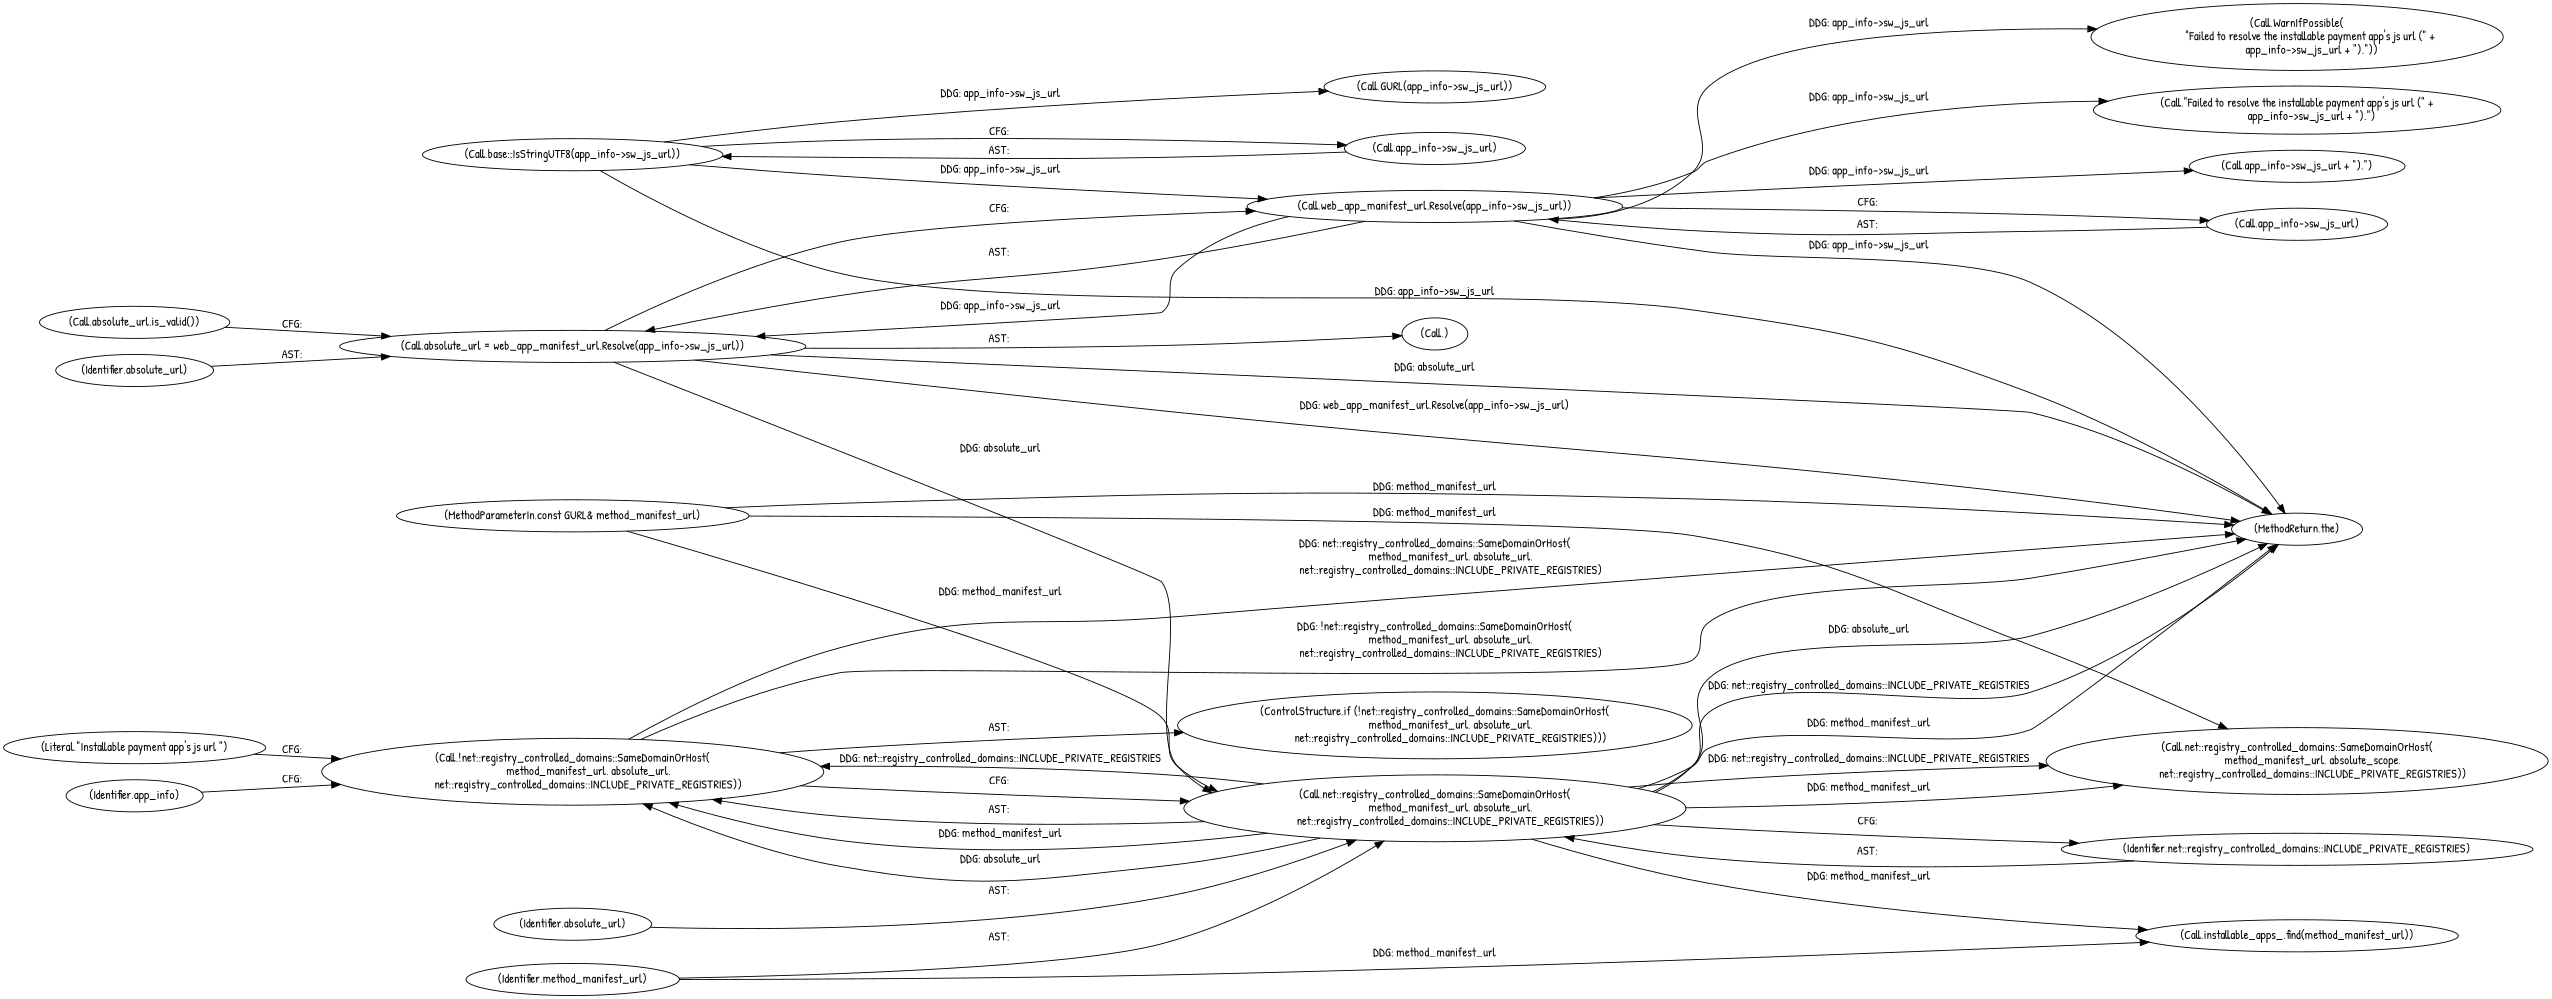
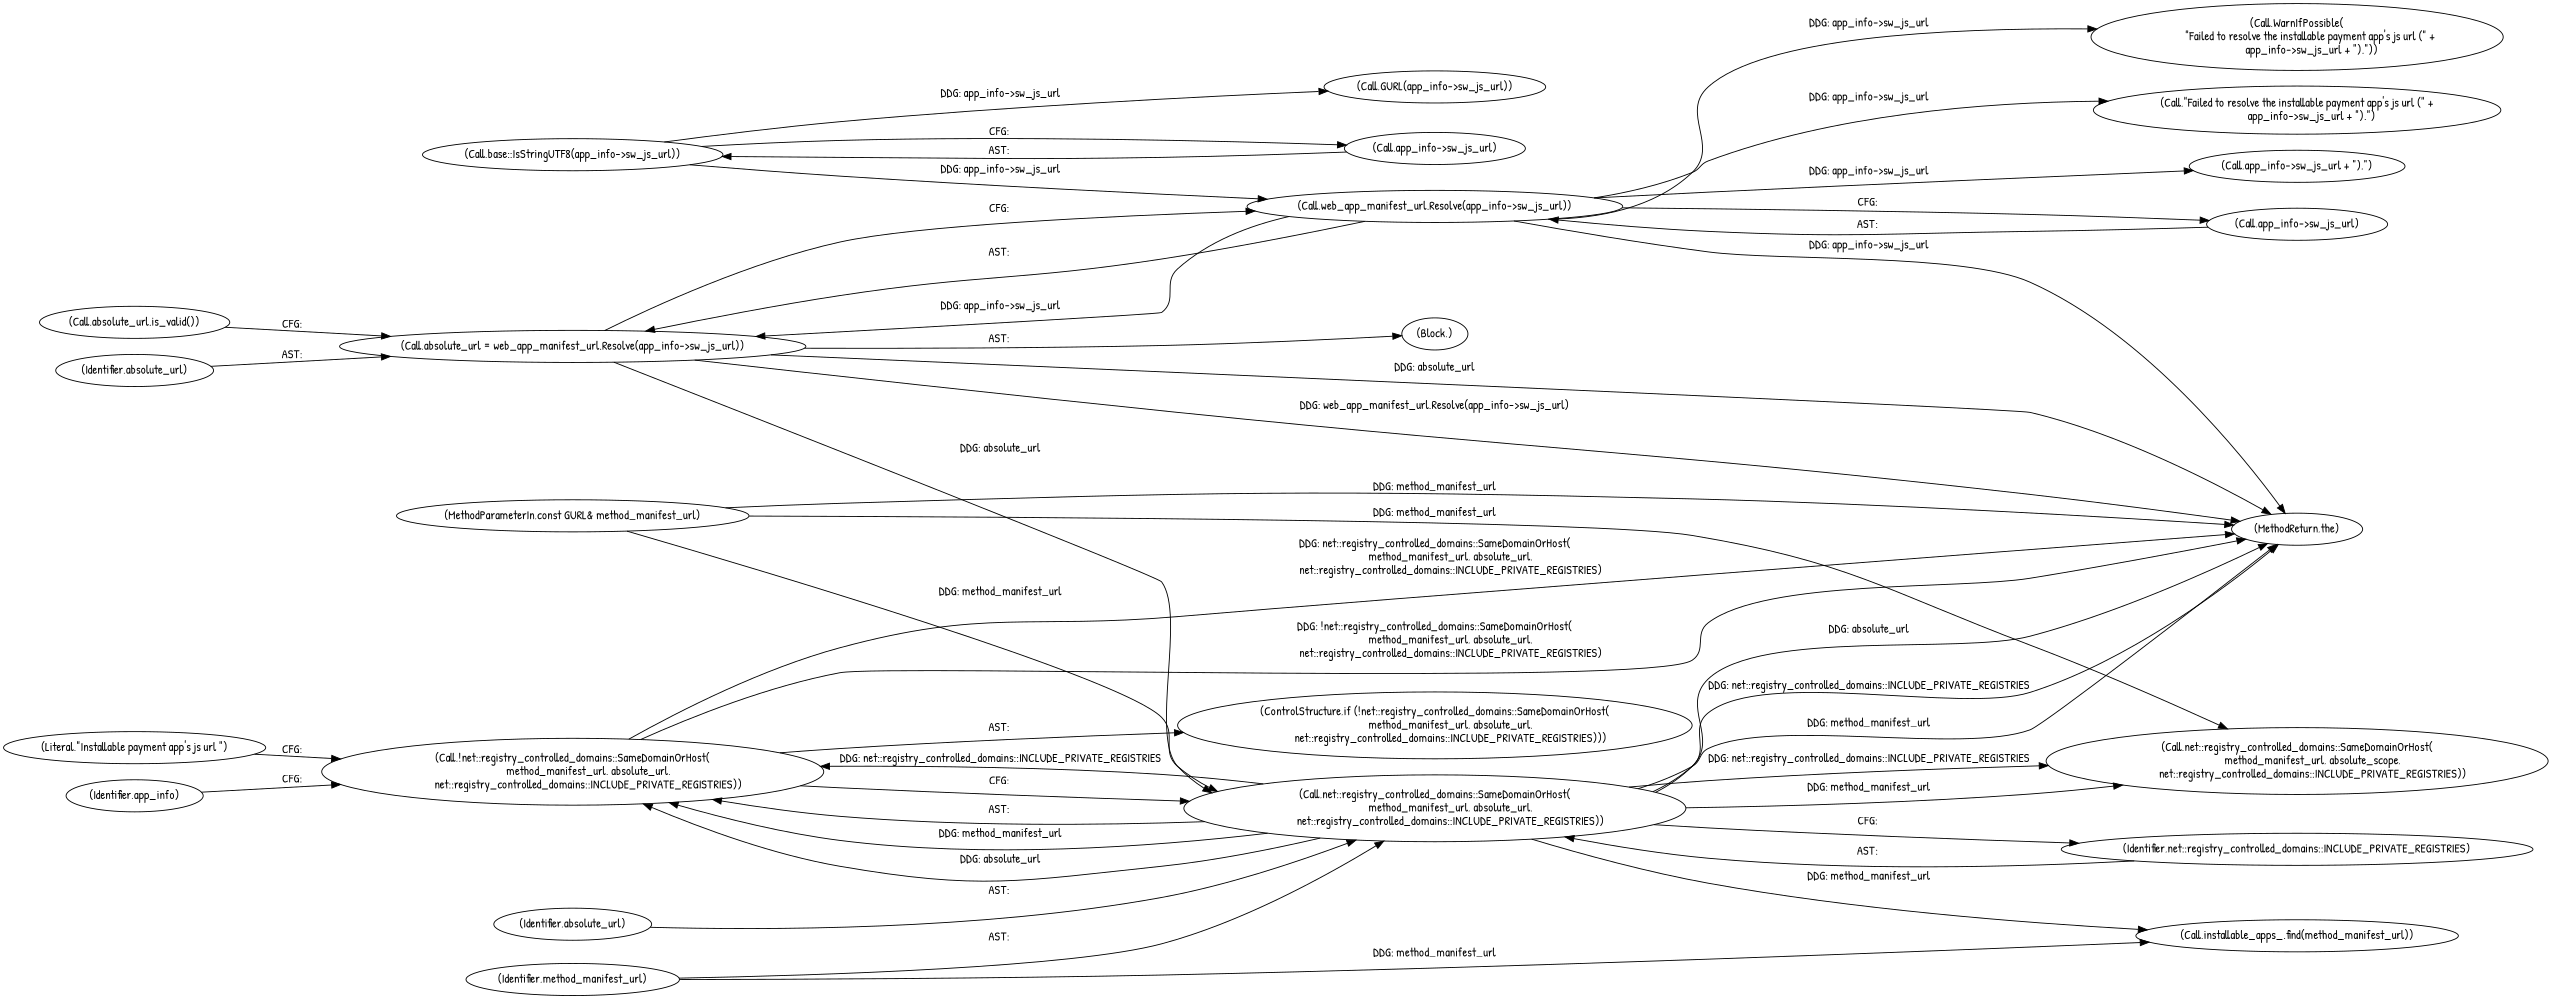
edge "(Call,base::IsStringUTF8(app_info->sw_js_url))" -> "(MethodReturn,the)": removed, label "DDG: app_info->sw_js_url"
node "(Call,)": label "(Call,)" -> "(Block,)"
